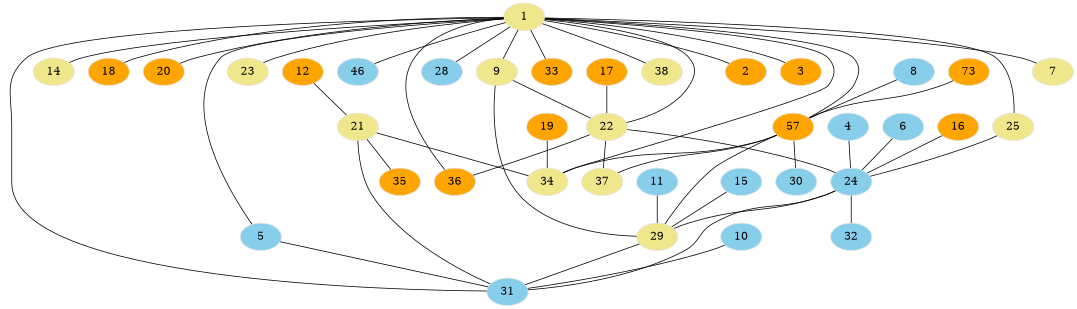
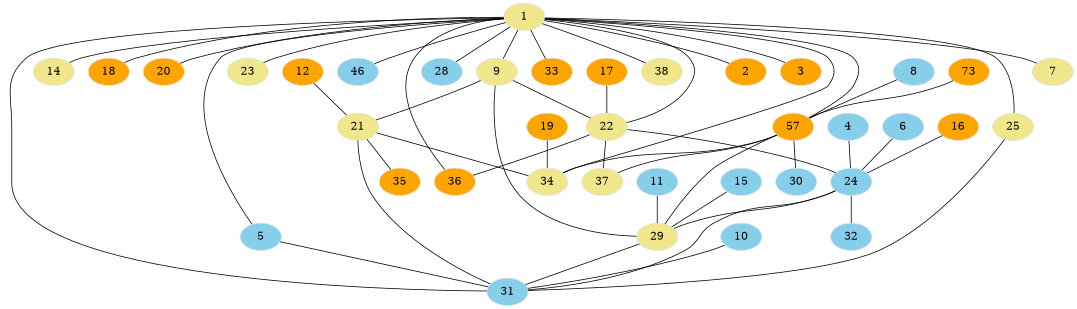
edge "9" -- "21": added
edge "25" -- "24": now "25" -- "31"
